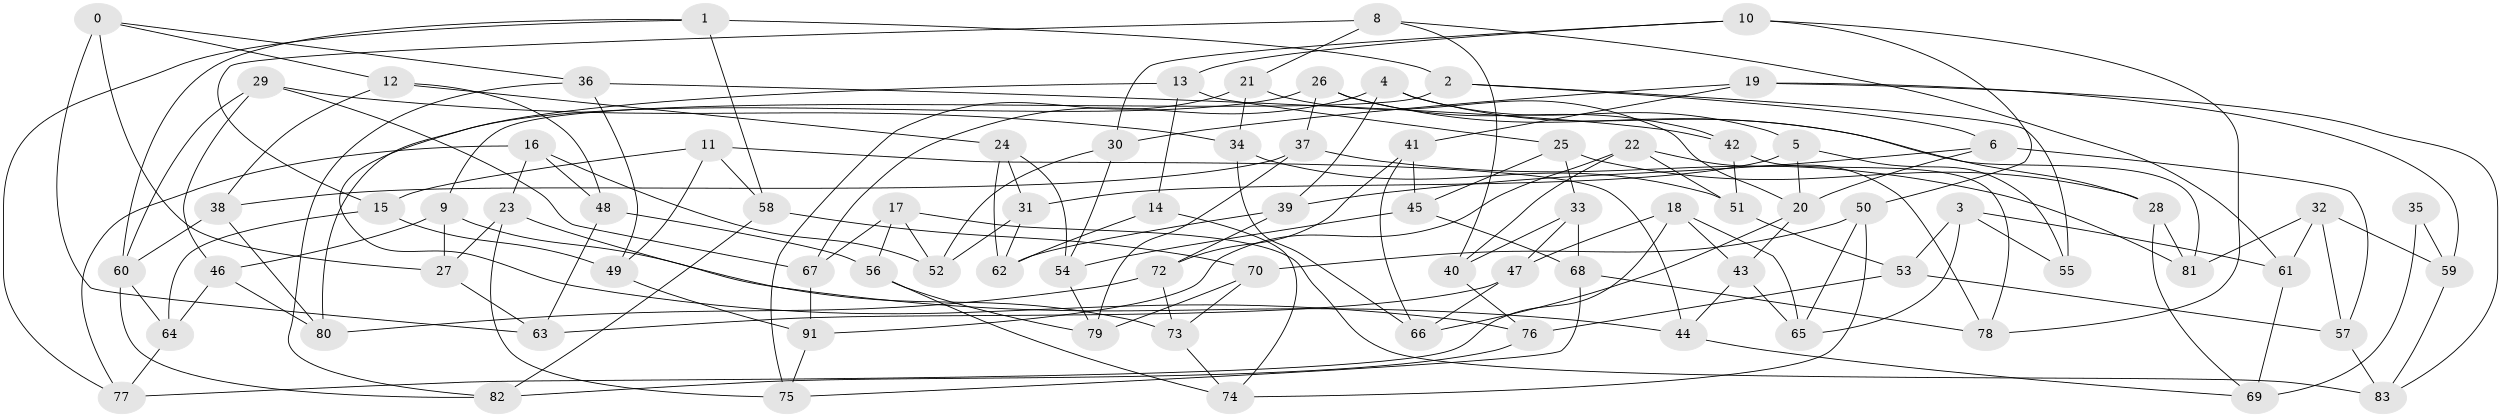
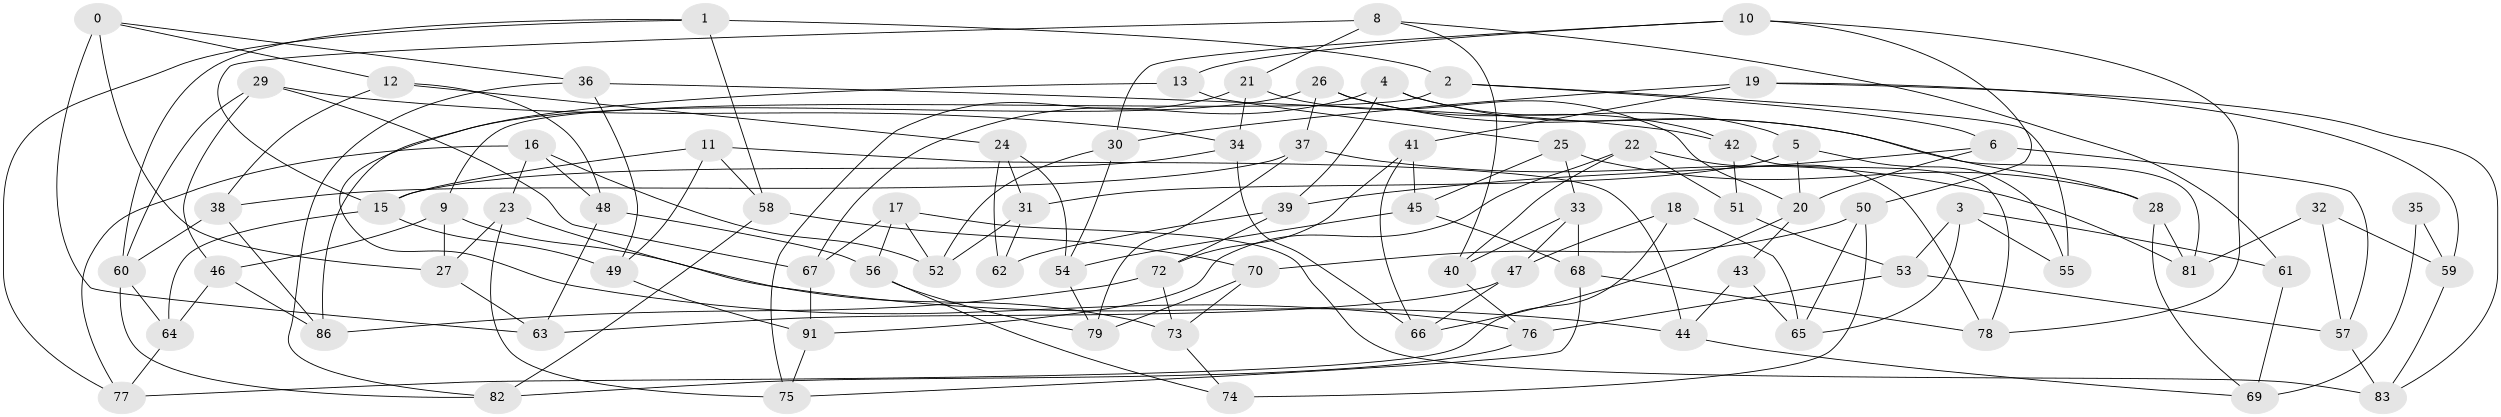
edge "34" -- "51": now "34" -- "15"
node "14": removed
edge "18" -- "43": removed
edge "32" -- "61": removed
node "80": label "80" -> "86"
